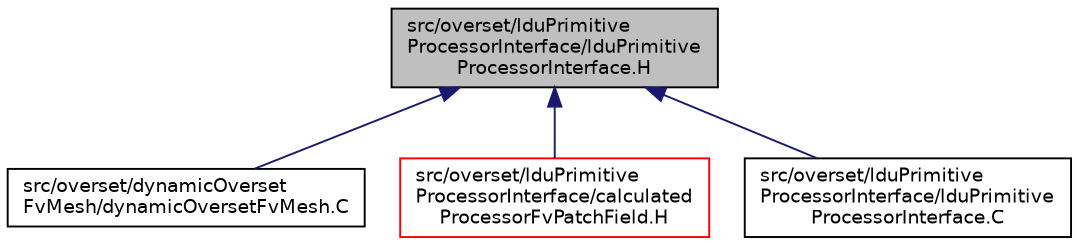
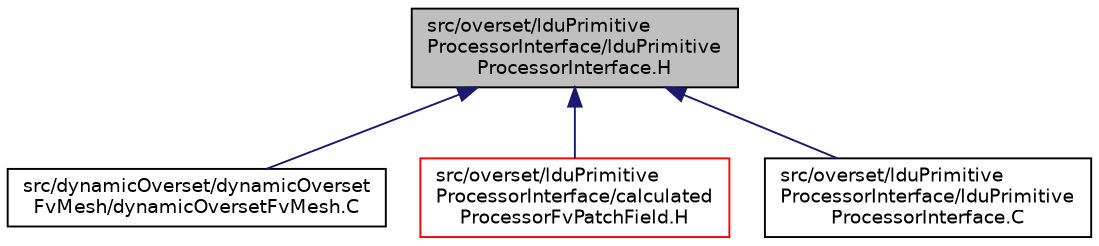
node "src/overset/dynamicOverset FvMesh/dynamicOversetFvMesh.C": label "src/overset/dynamicOverset FvMesh/dynamicOversetFvMesh.C" -> "src/dynamicOverset/dynamicOverset FvMesh/dynamicOversetFvMesh.C"
